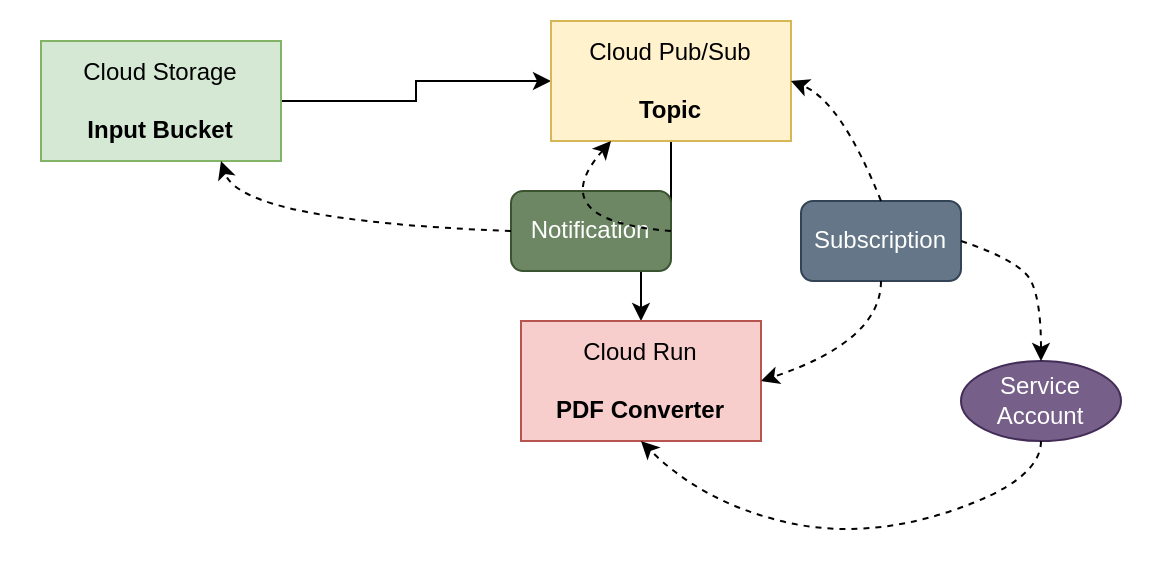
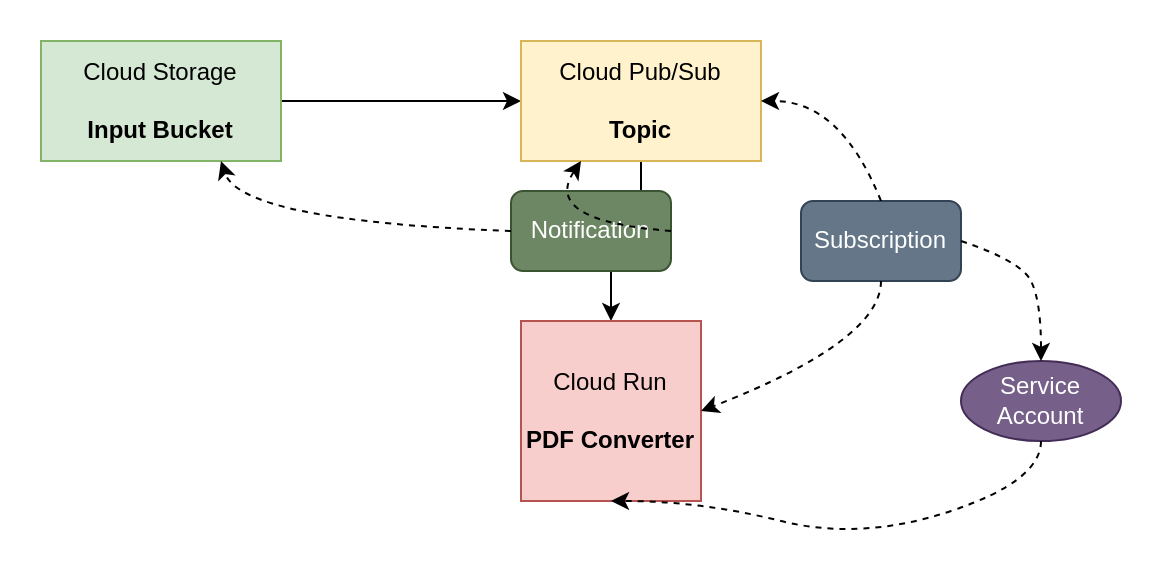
node "Cloud Pub/Sub Topic": moved (671, 81) -> (641, 101)
node "Cloud Run PDF Converter": size 240x120 -> 180x180
